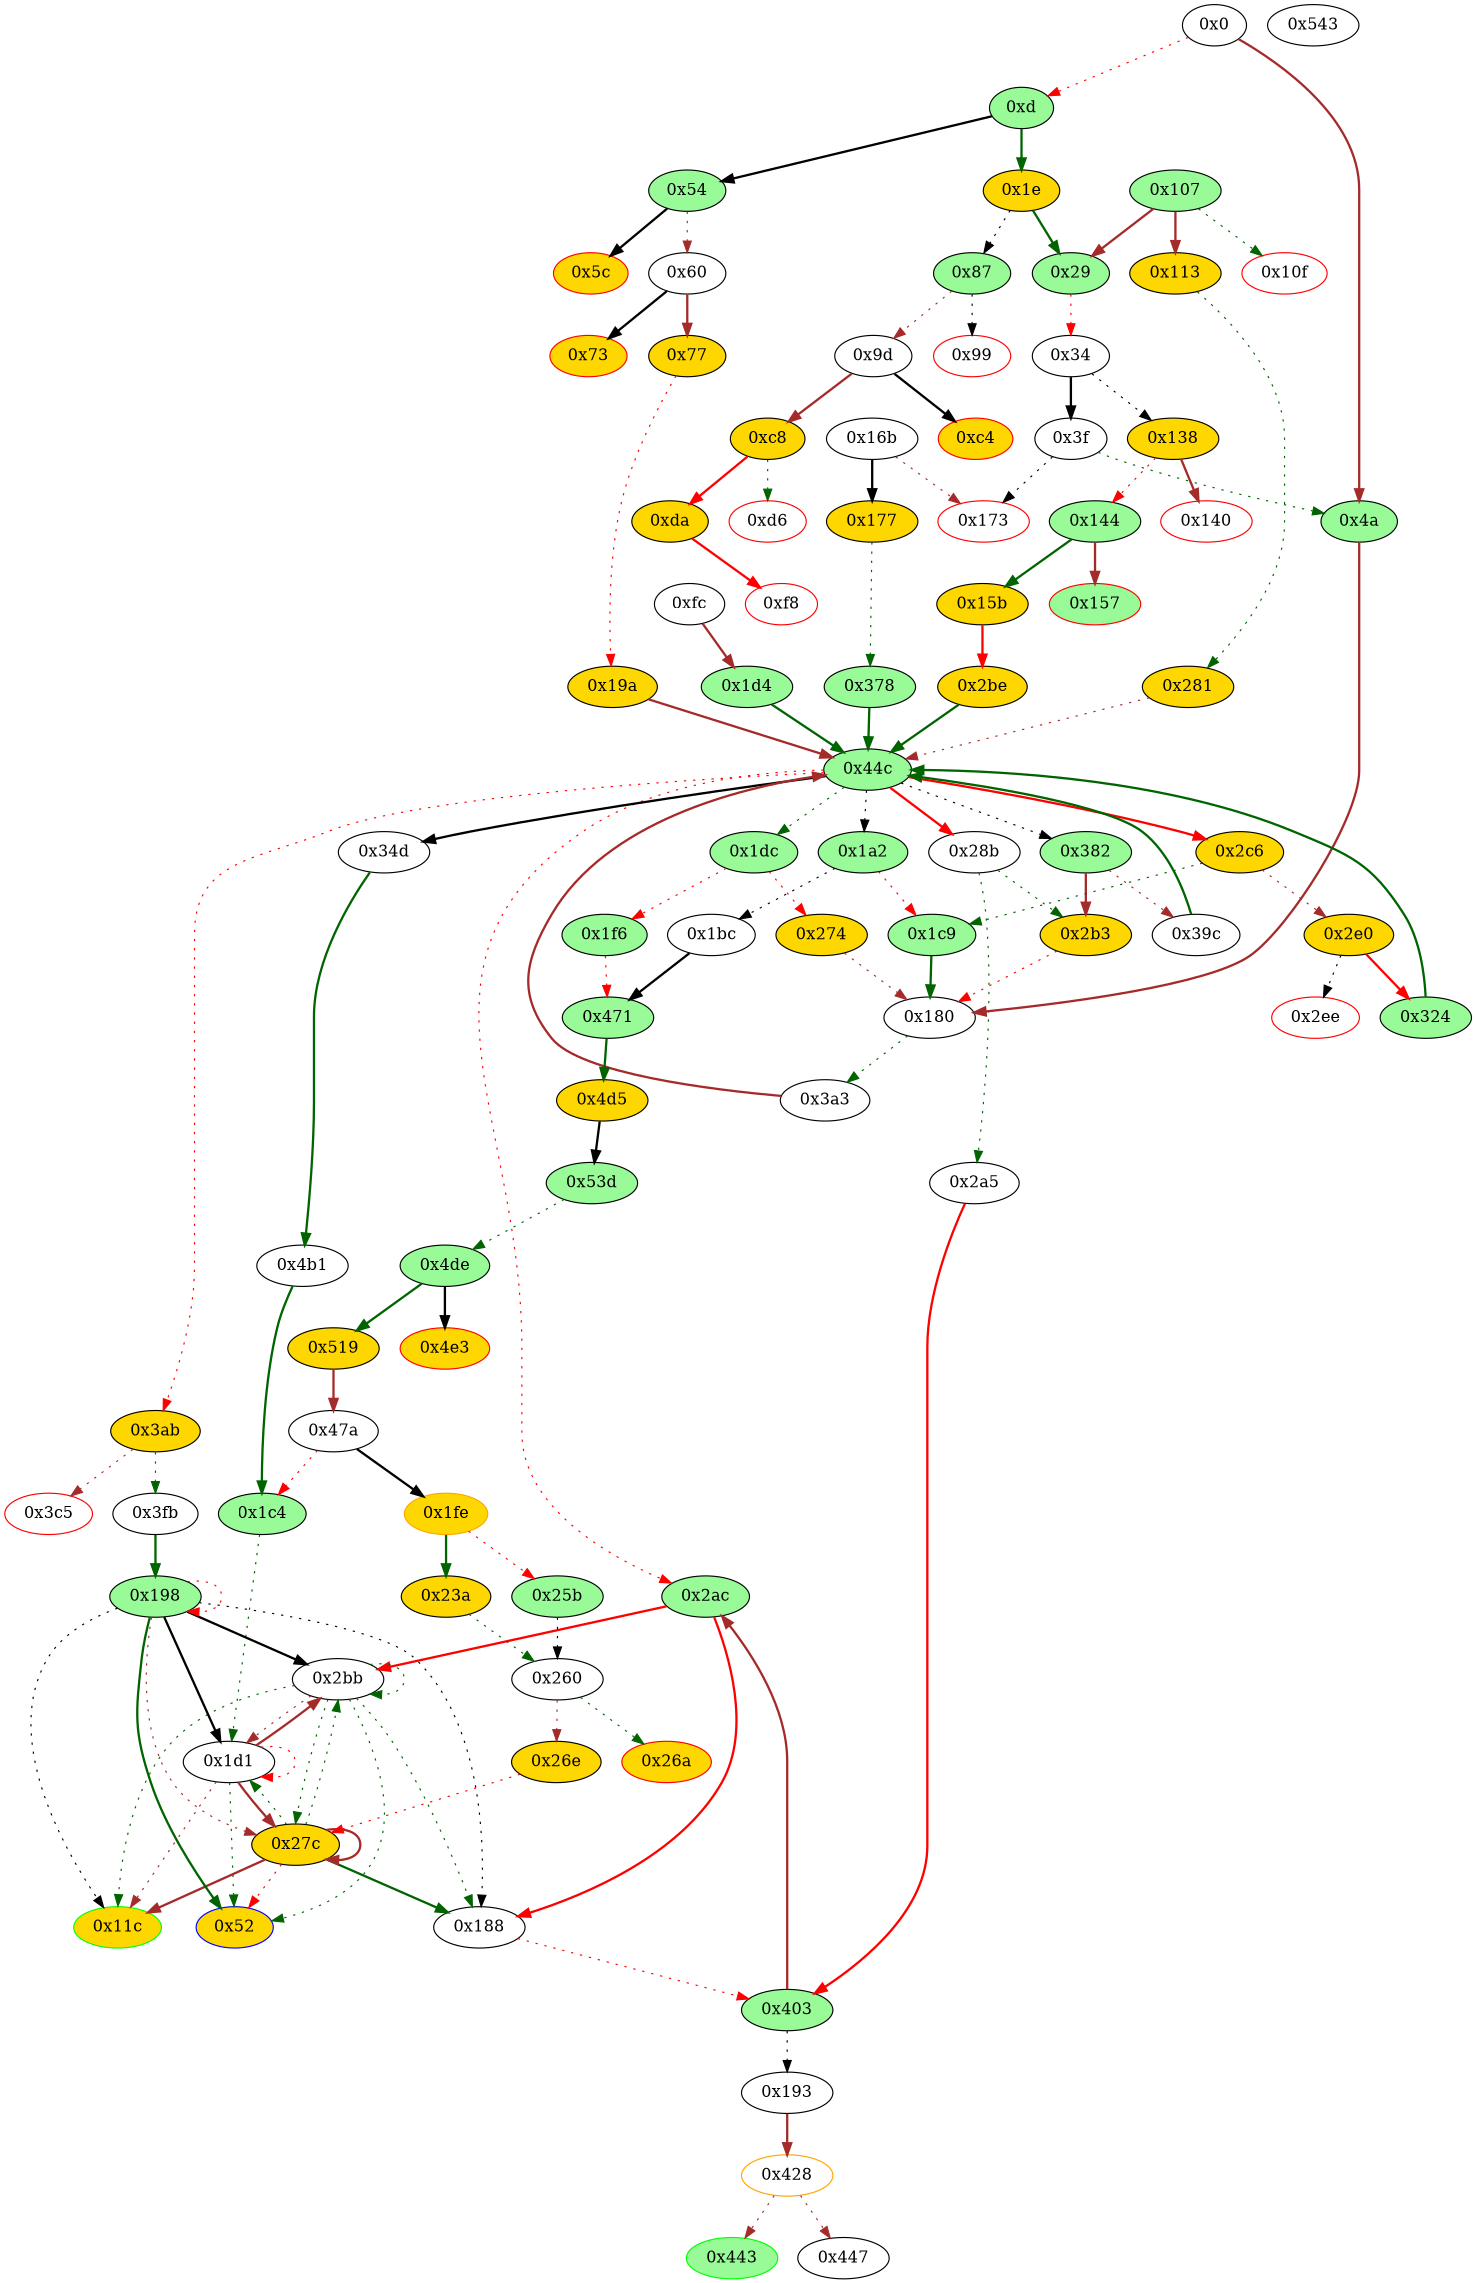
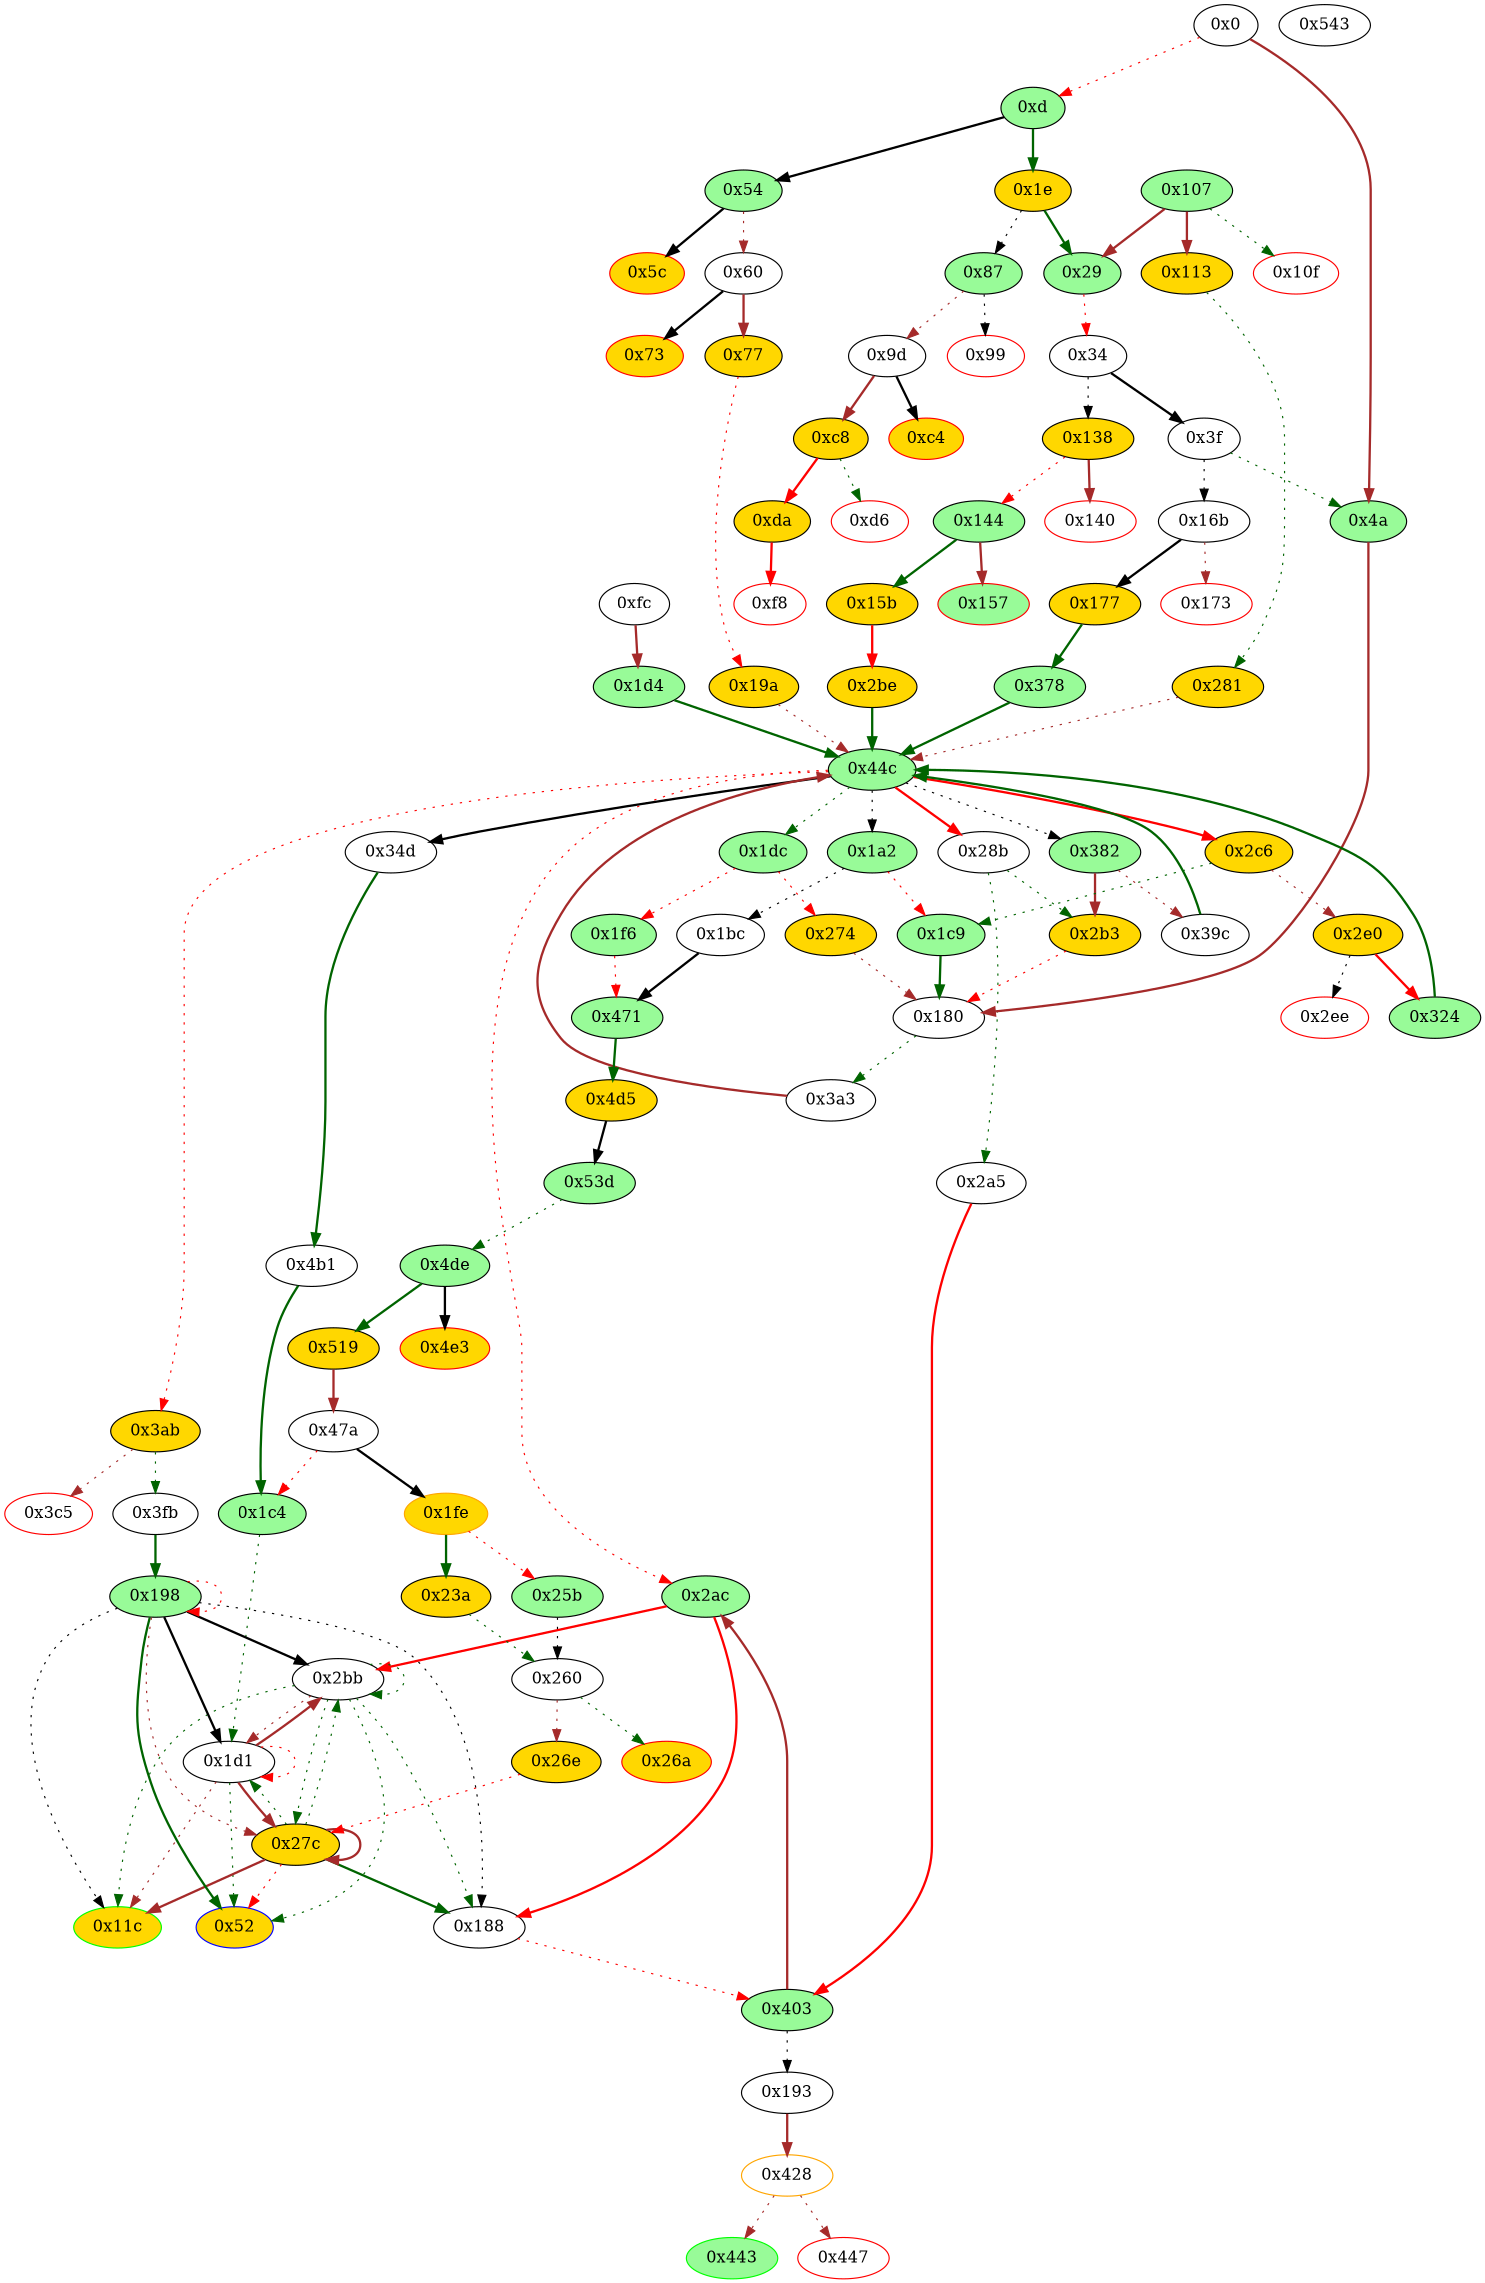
edge "0x3f" -> "0x173": now "0x3f" -> "0x16b"
edge "0x177" -> "0x378": style dotted -> bold
edge "0x19a" -> "0x44c": style bold -> dotted
node "0x447": color black -> red
